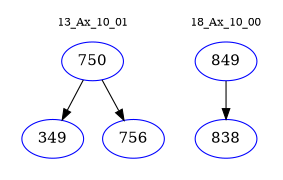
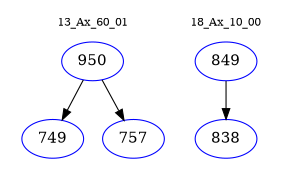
cluster "13_Ax_10_01": label "13_Ax_10_01" -> "13_Ax_60_01"
node "750": label "750" -> "950"
node "349": label "349" -> "749"
node "756": label "756" -> "757"
